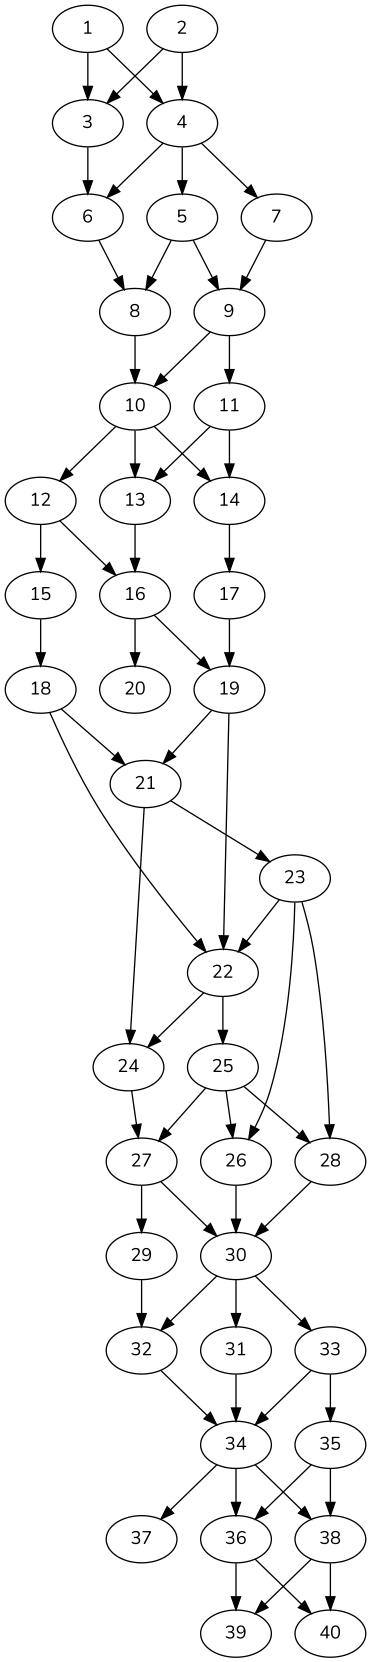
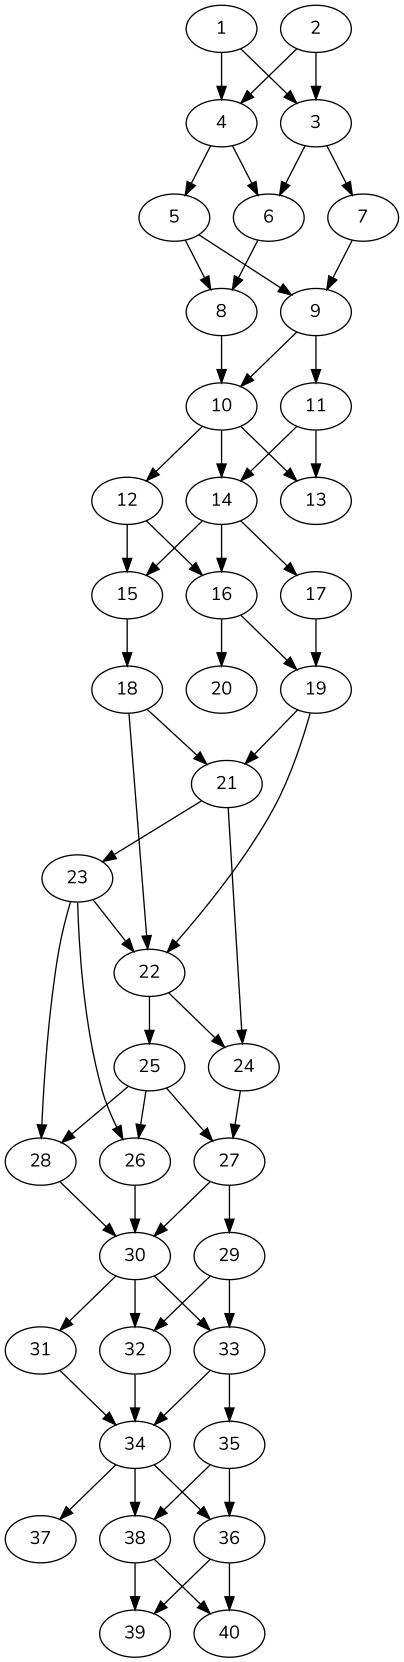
edge "4" -> "7": now "3" -> "7"
edge "13" -> "16": now "14" -> "16"
edge "14" -> "15": added
edge "29" -> "33": added
